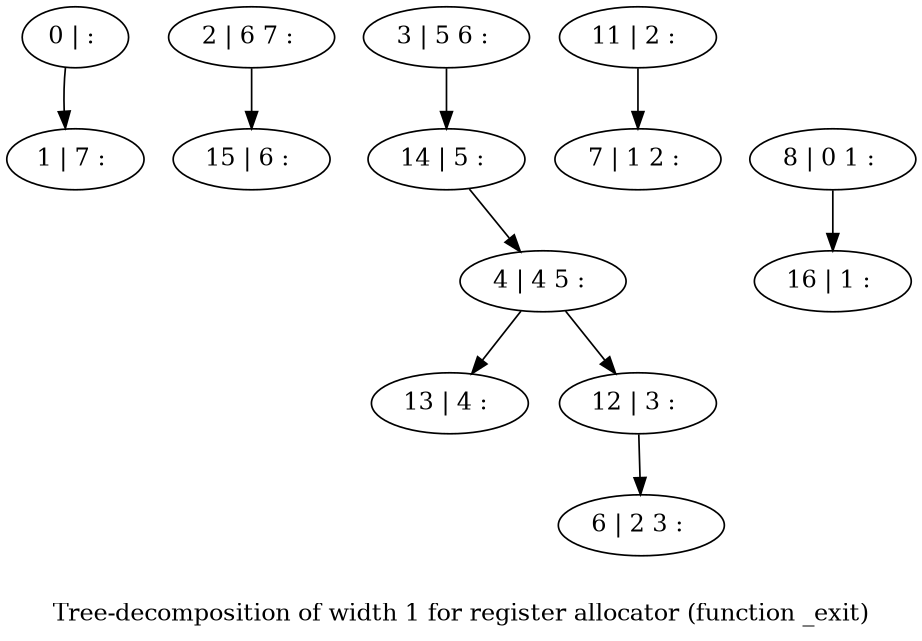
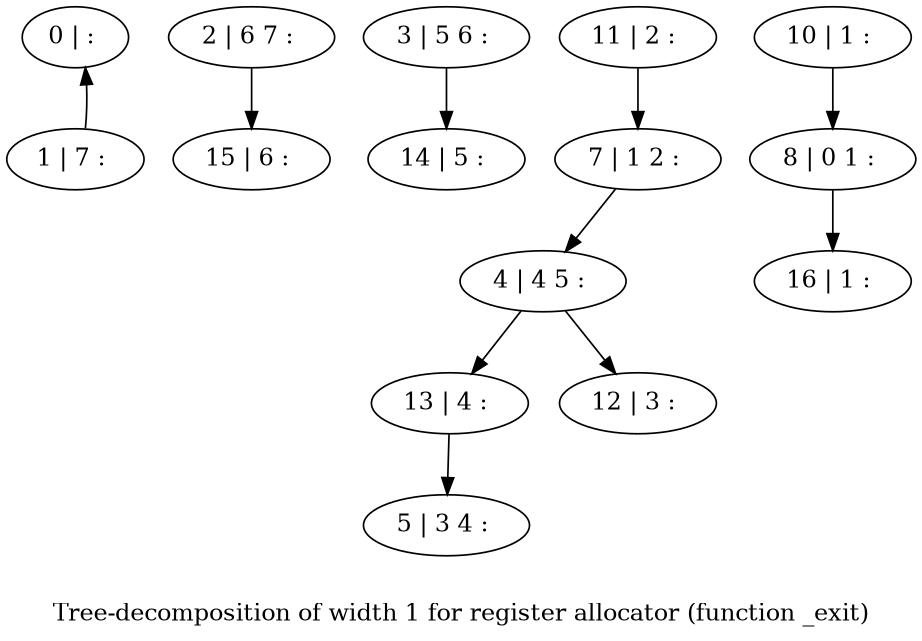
node "10 | 1 :": added
edge "0 | :" -> "1 | 7 :": reversed
edge "14 | 5 :" -> "4 | 4 5 :": now "7 | 1 2 :" -> "4 | 4 5 :"
node "5 | 3 4 :": added
node "6 | 2 3 :": removed
